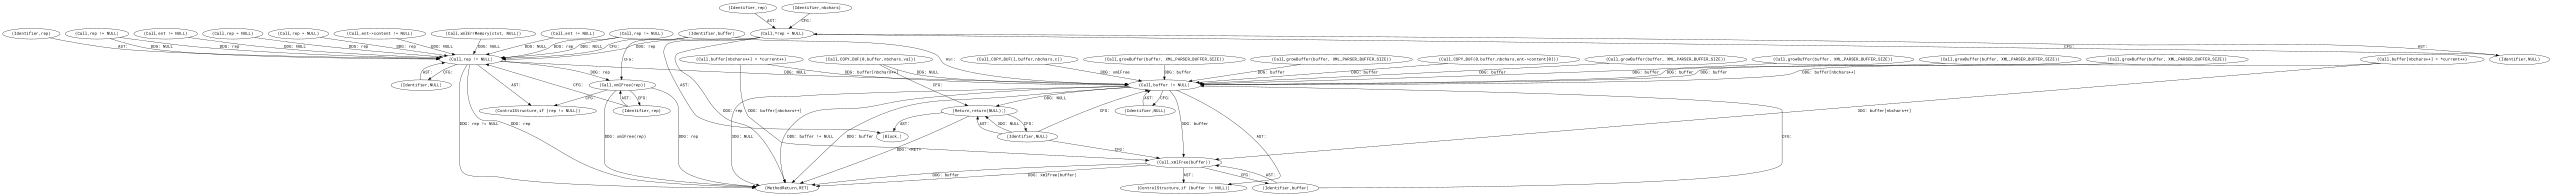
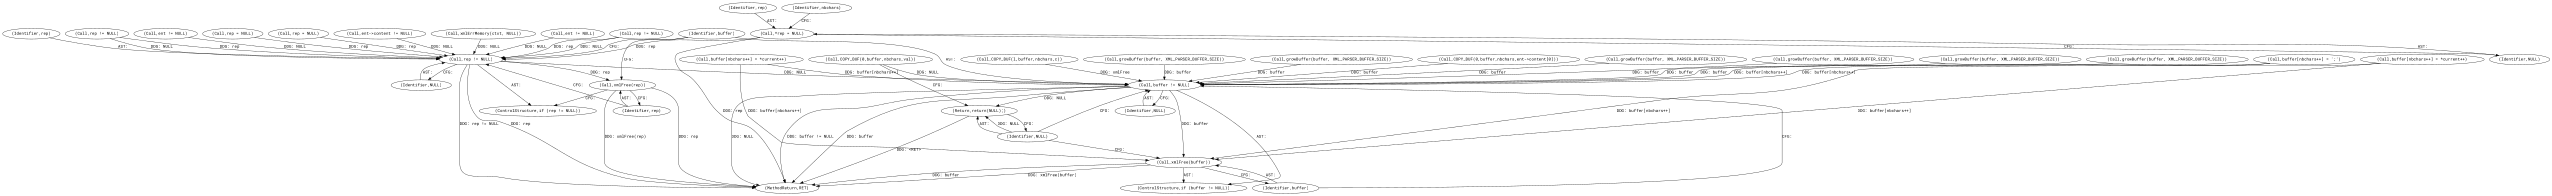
node "(Call,buffer[nbchars++] = ';')": added
node "(Block,)": removed
